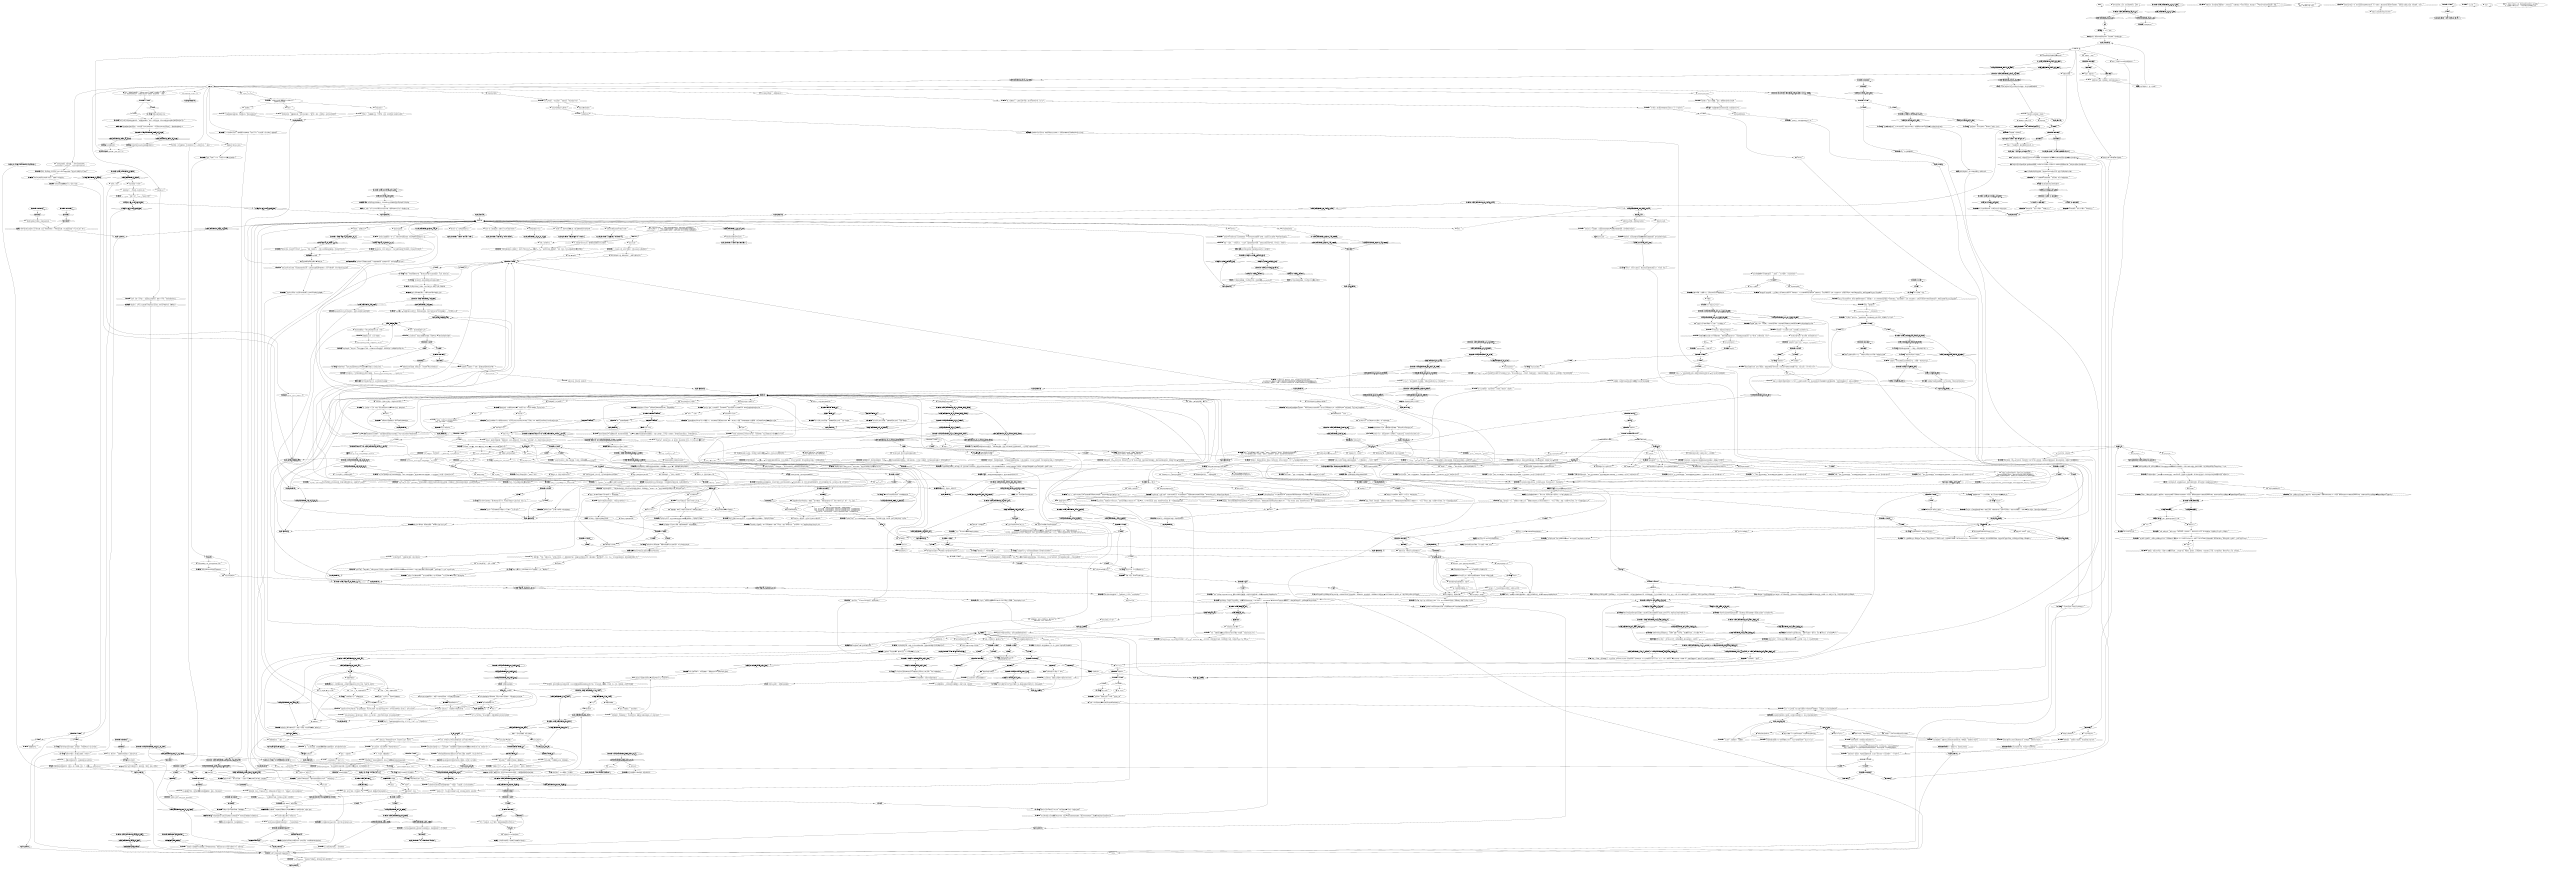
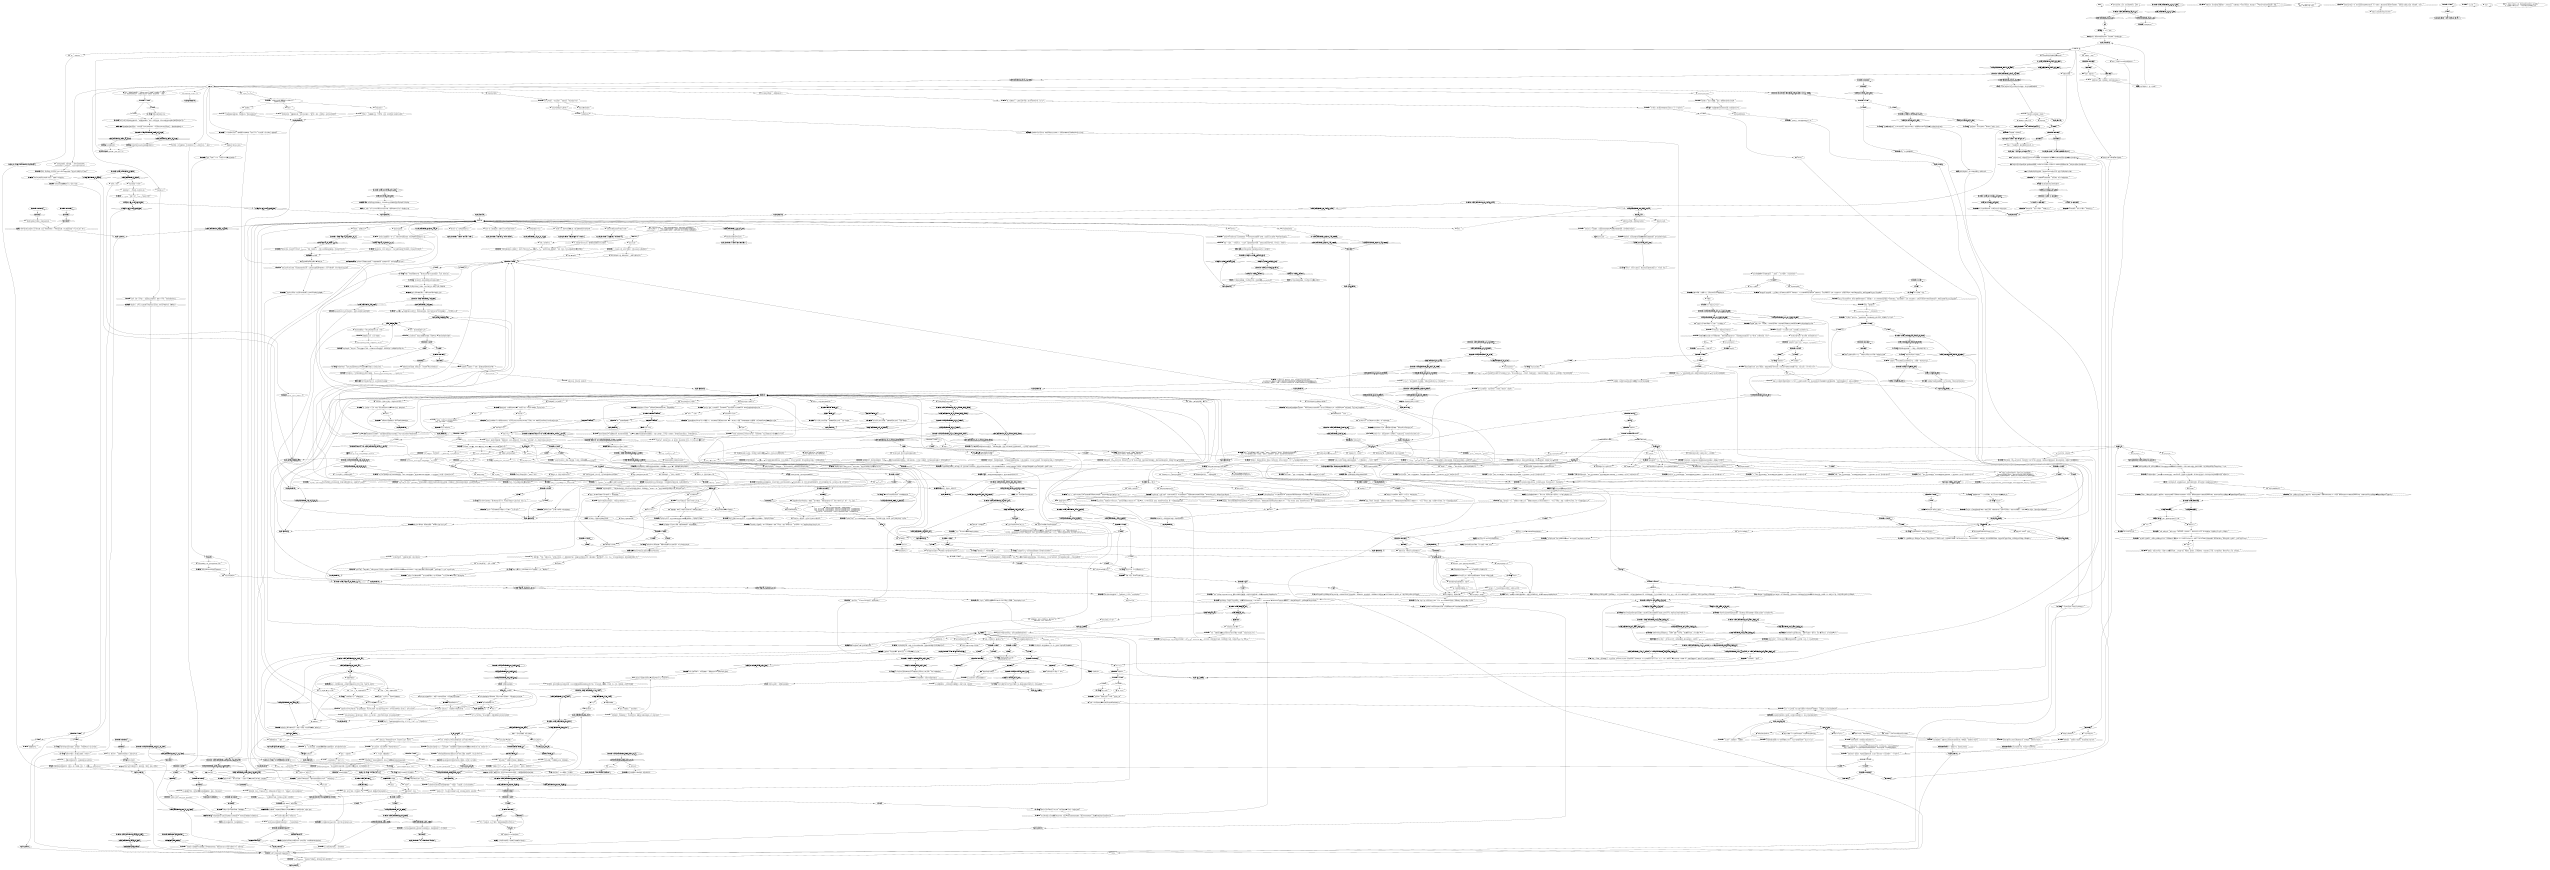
node "You: “金？”（转向警督。）": added
node "The Deserter: 老人没有回应。他肩膀上的塑料斗篷在风中沙沙作响。": removed
node "Jump to: [PHASMID QUESTIONS]": added
